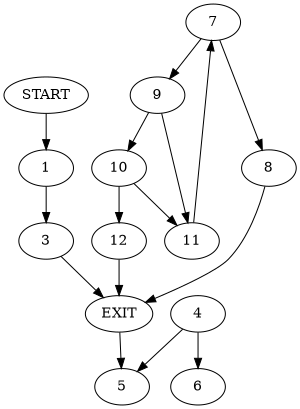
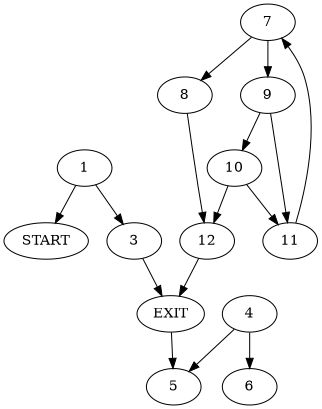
edge "START" -> "1": reversed
edge "8" -> "EXIT": now "8" -> "12"
